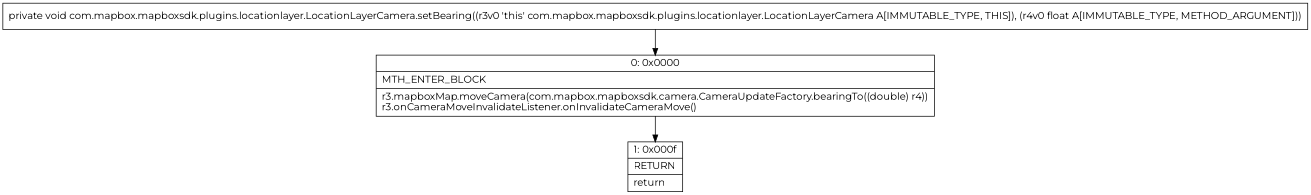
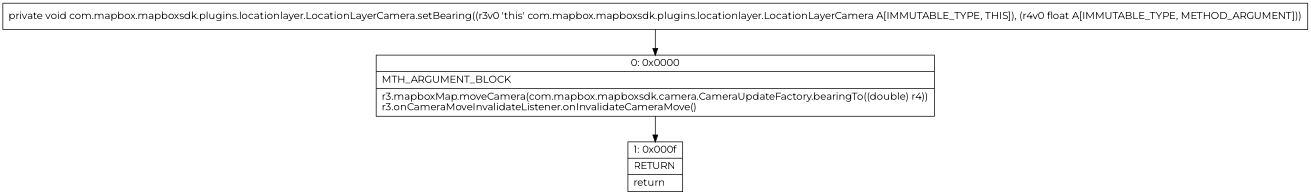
node "0: 0x0000": text "MTH_ENTER_BLOCK" -> "MTH_ARGUMENT_BLOCK"
